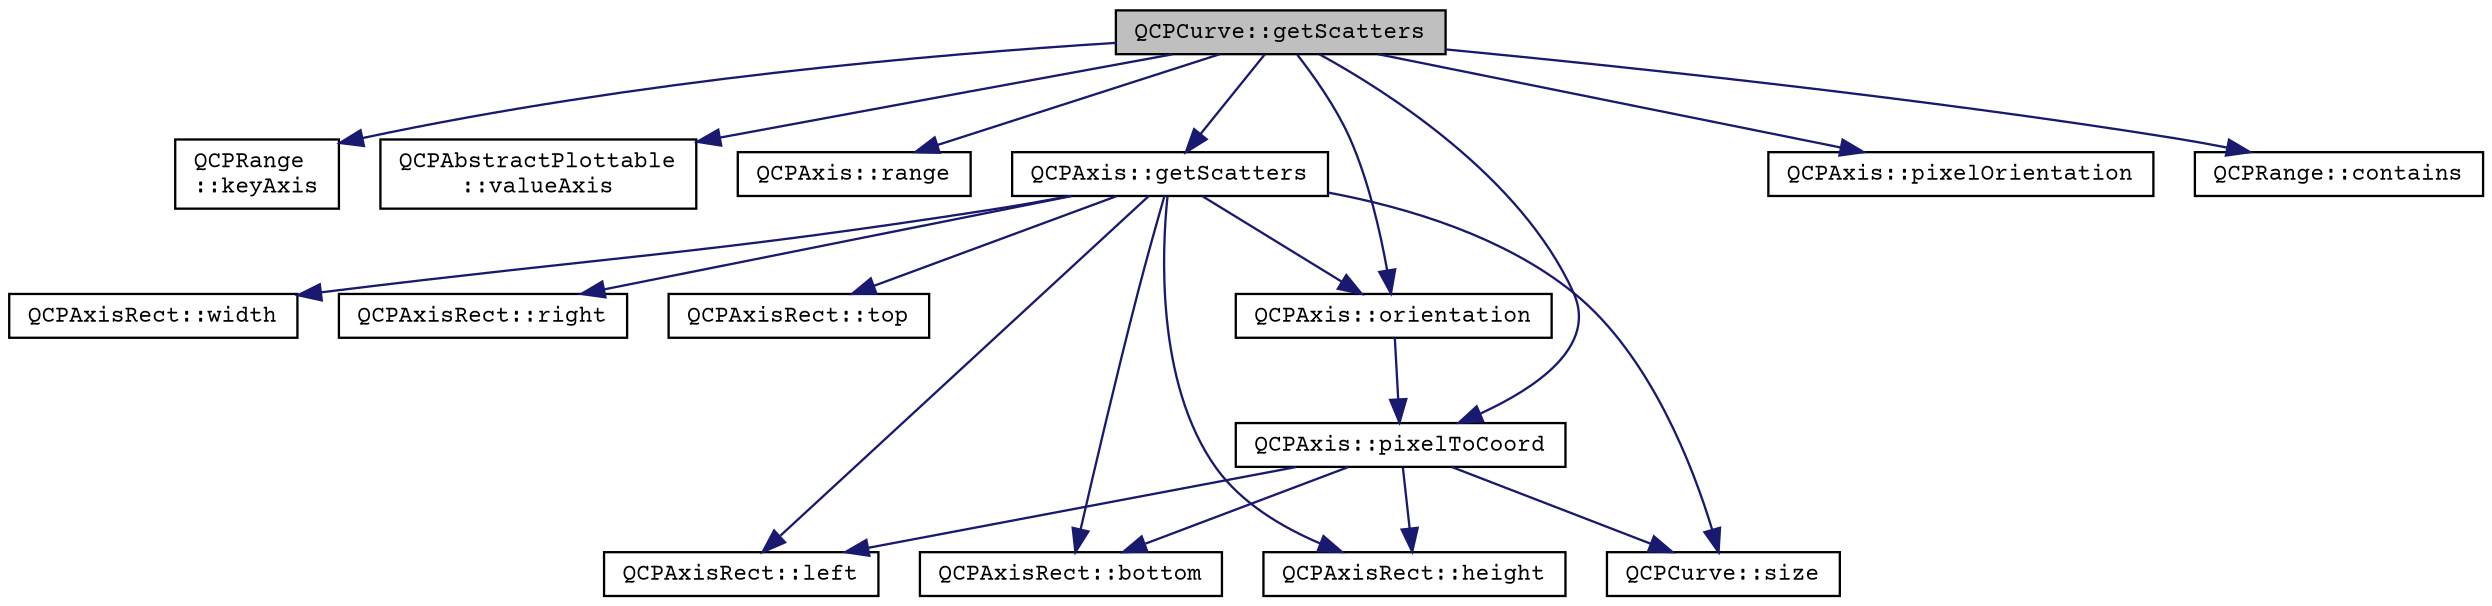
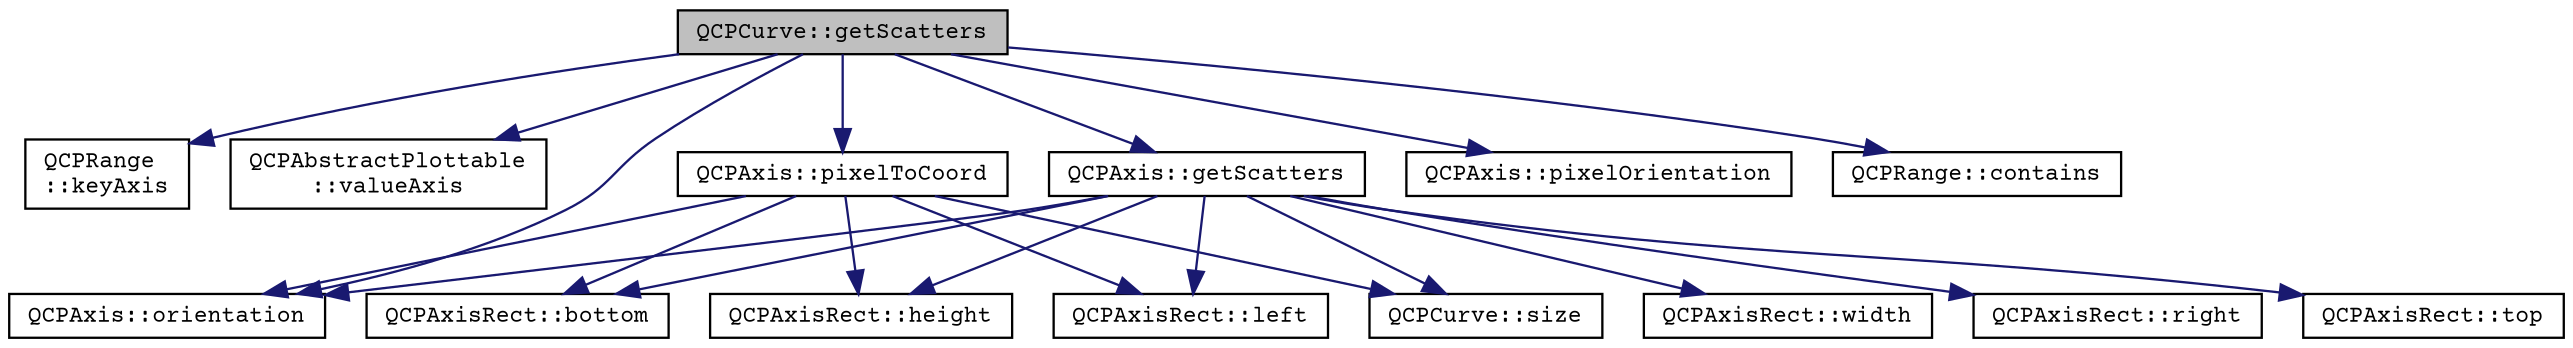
node "QCPAxis::range": removed
edge "QCPAxis::orientation" -> "QCPAxis::pixelToCoord": reversed
